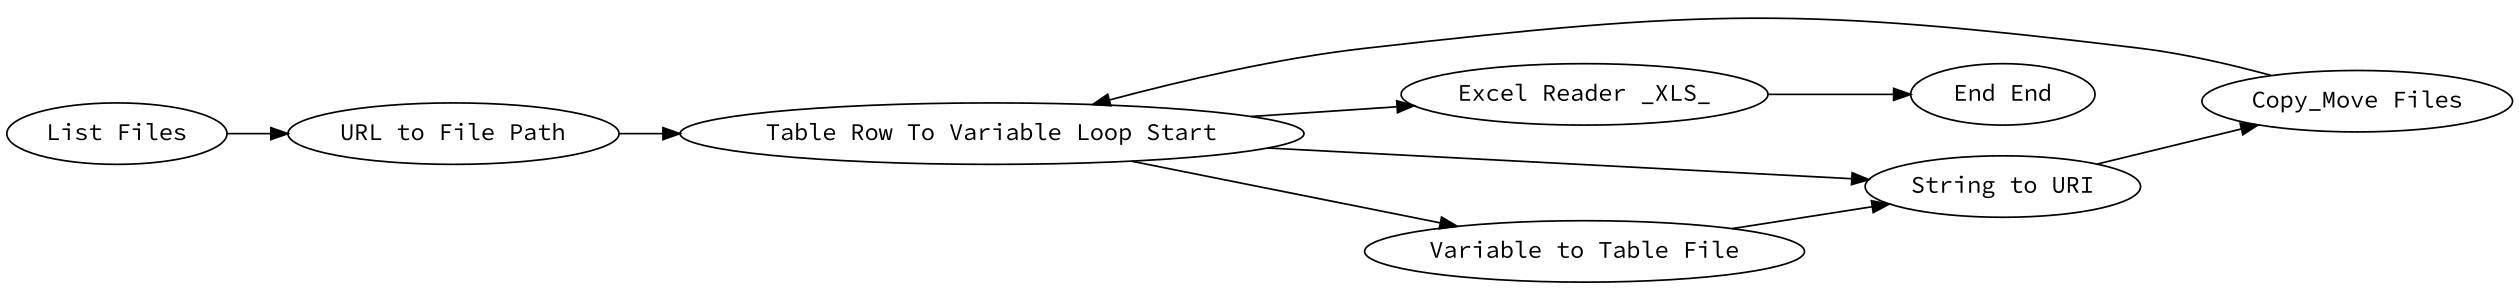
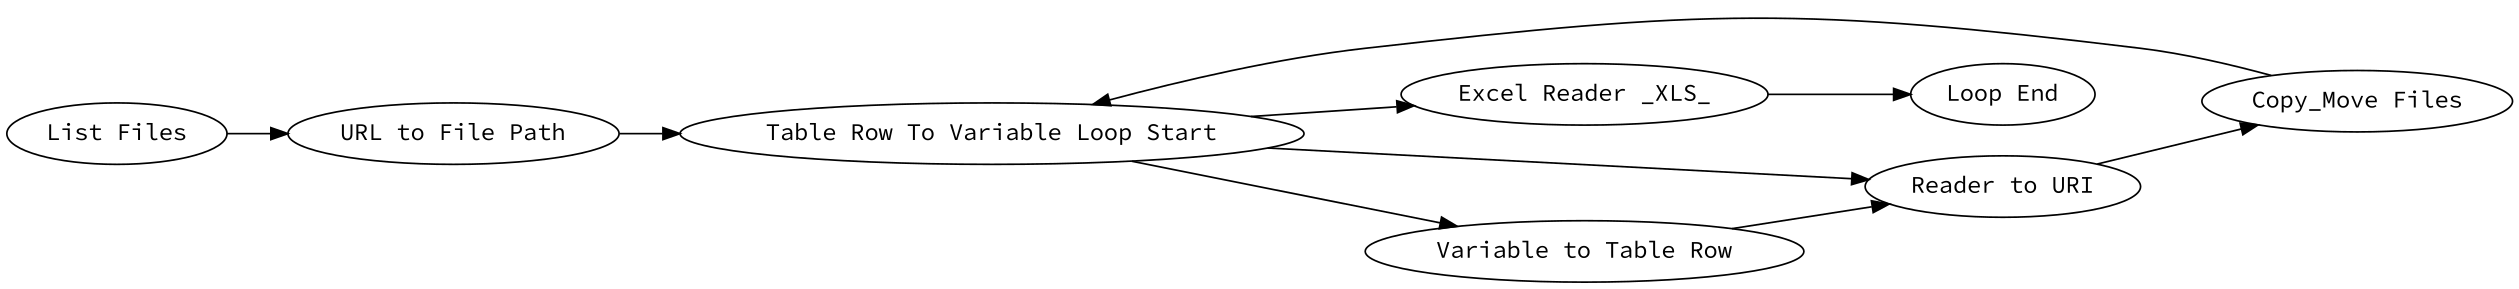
node "End End": label "End End" -> "Loop End"
node "String to URI": label "String to URI" -> "Reader to URI"
node "Variable to Table File": label "Variable to Table File" -> "Variable to Table Row"
